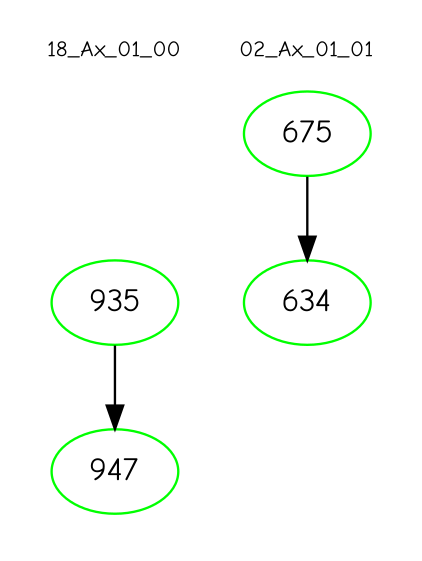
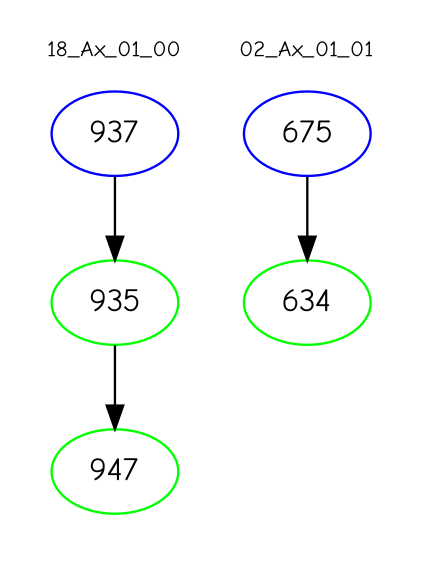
node "937": added
node "675": color green -> blue
